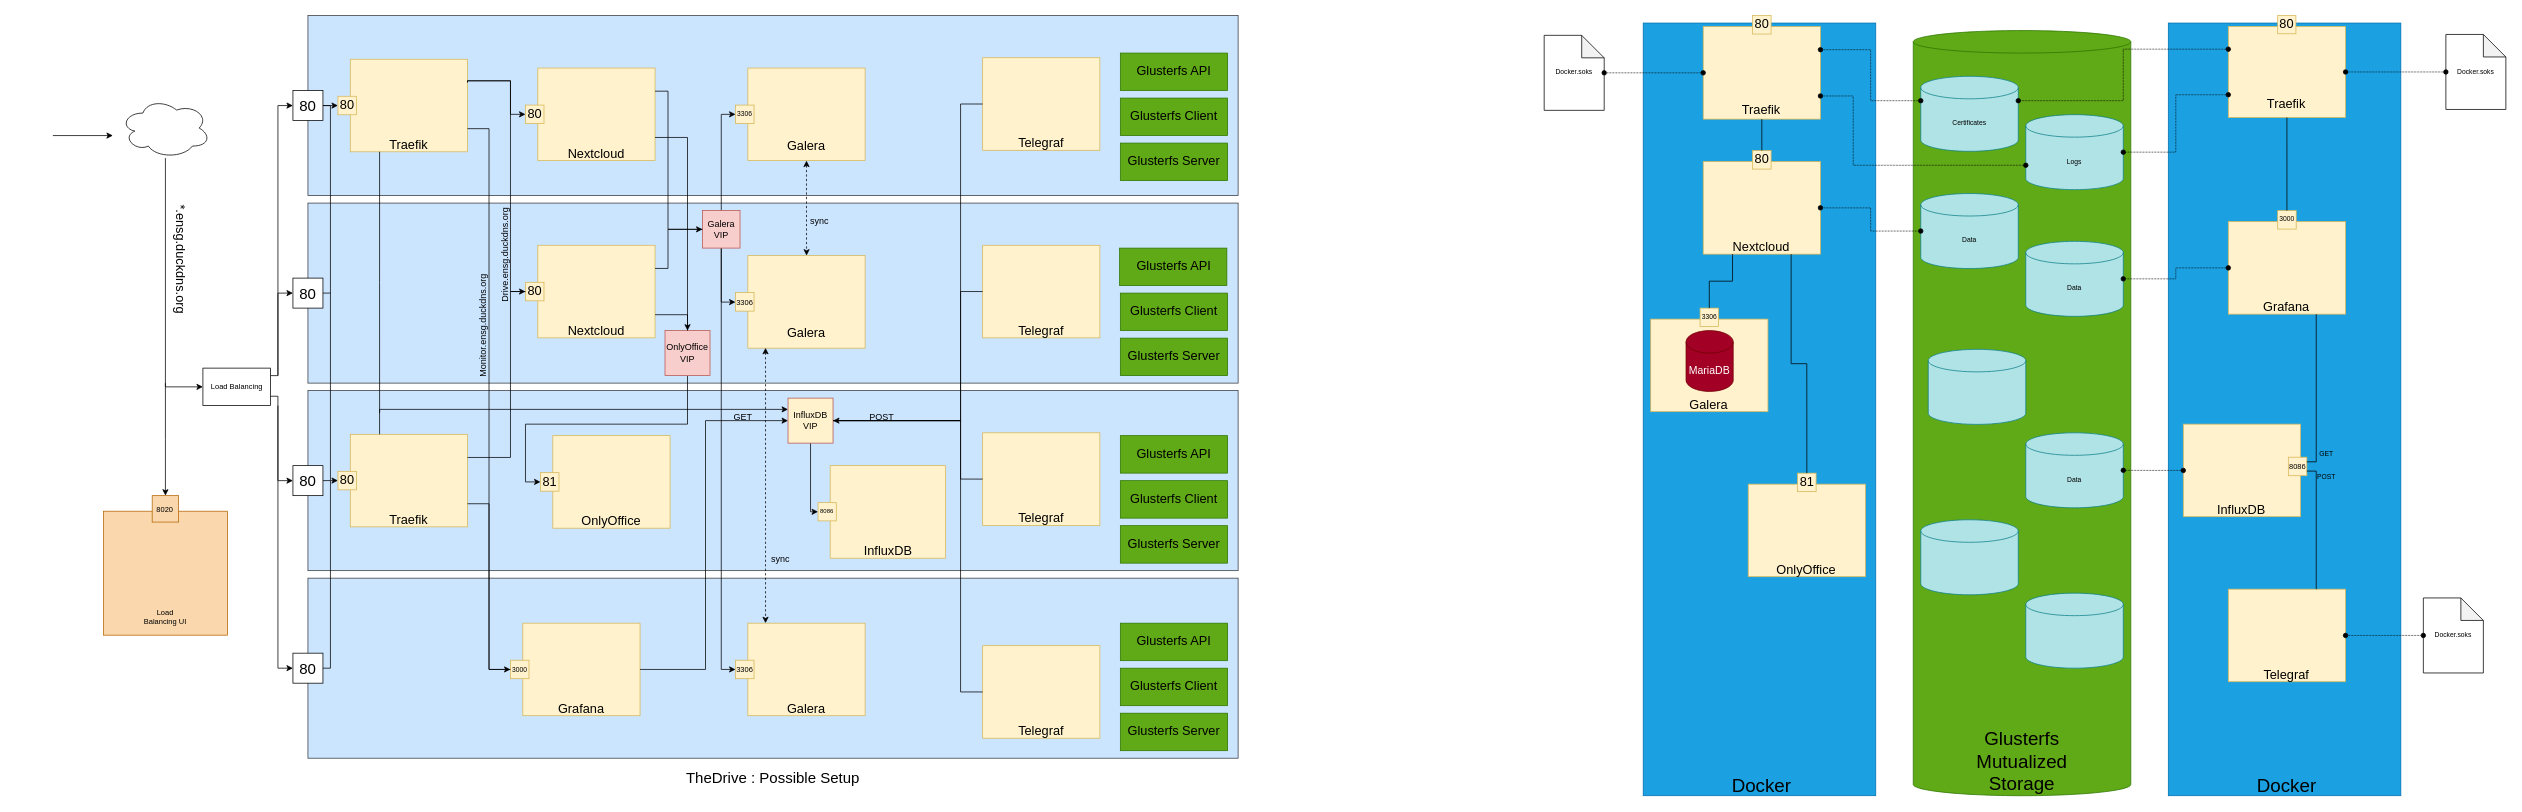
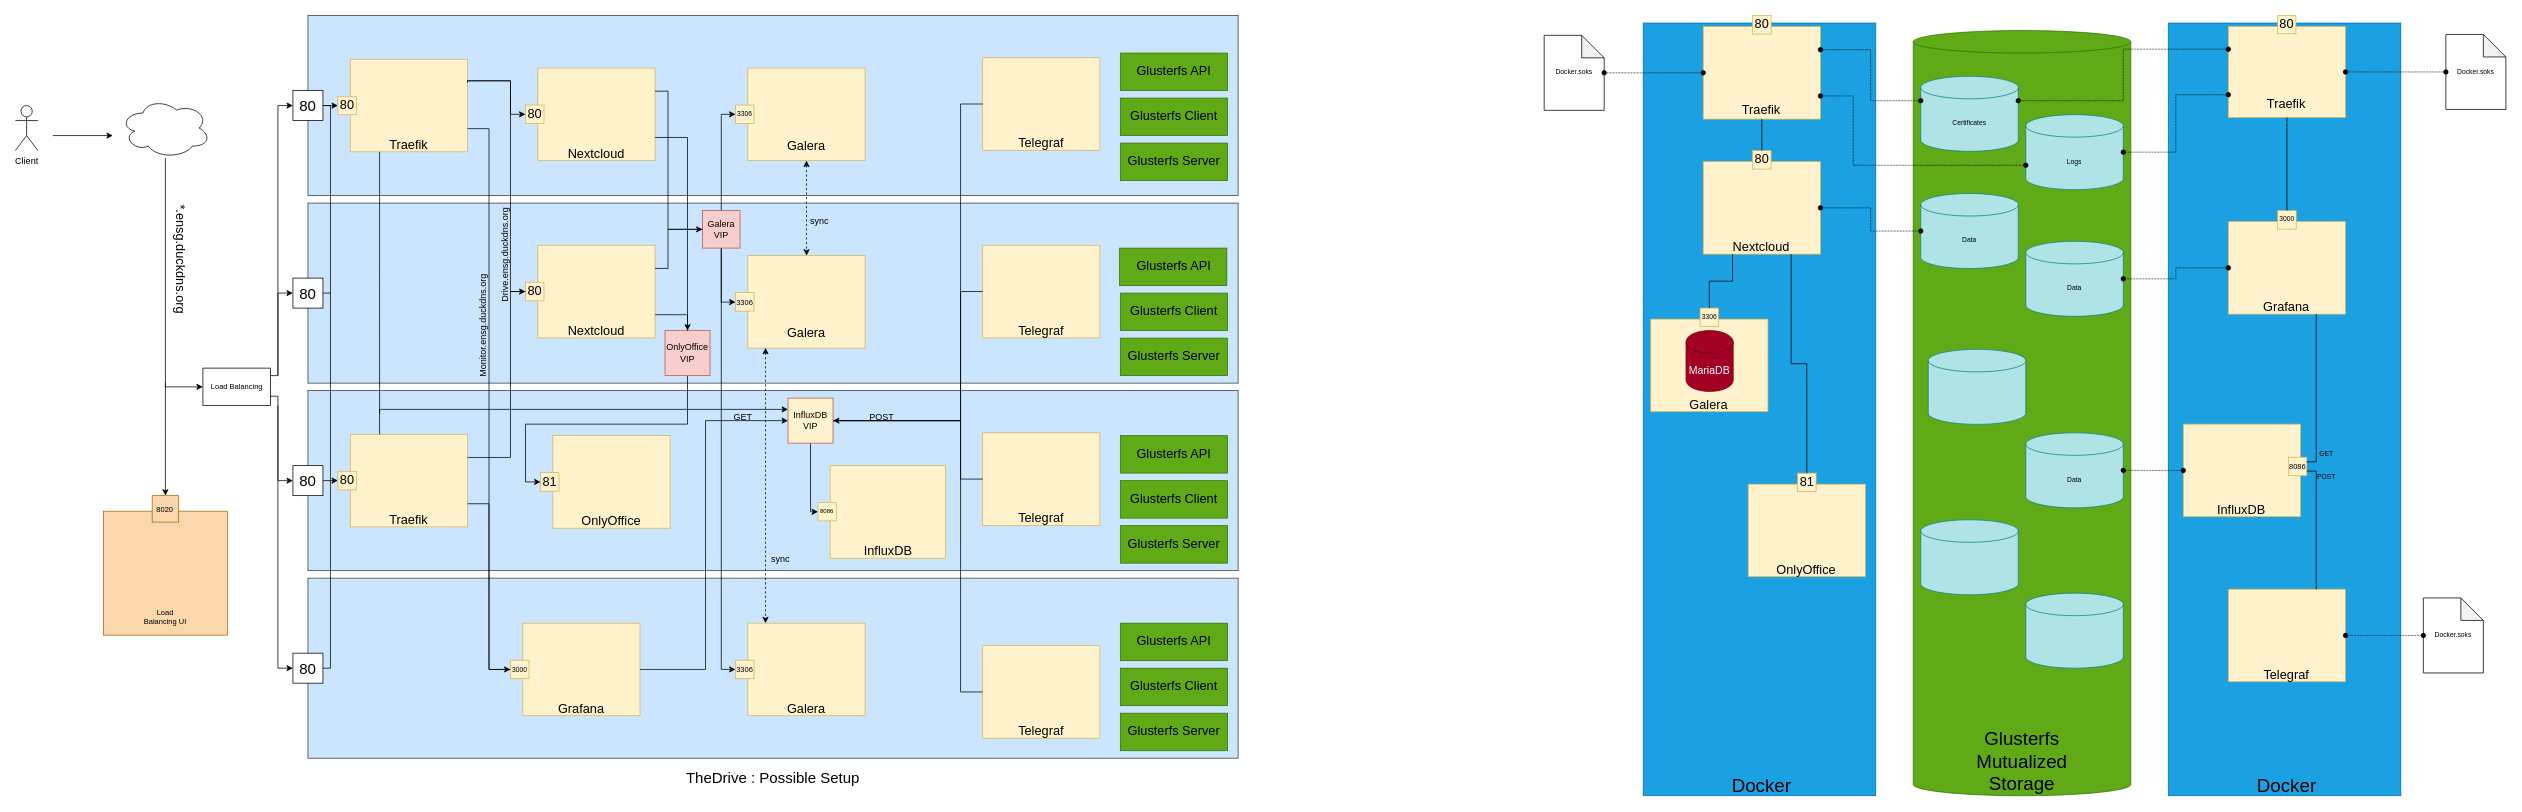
node "Client": added
